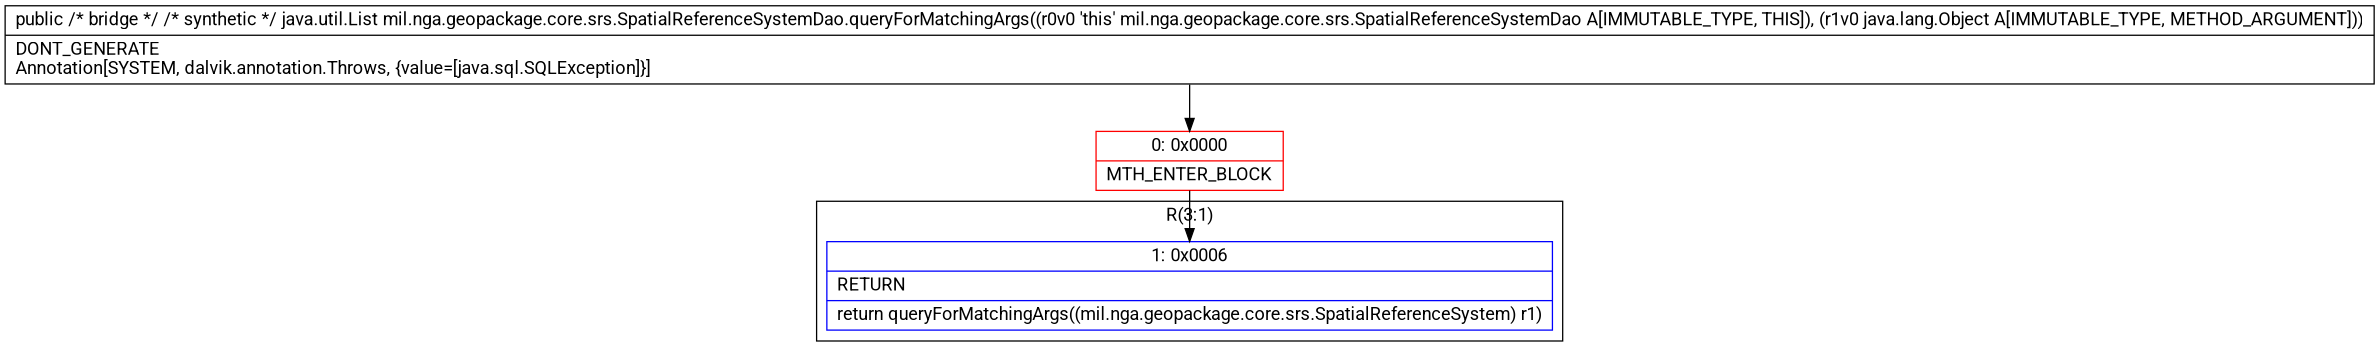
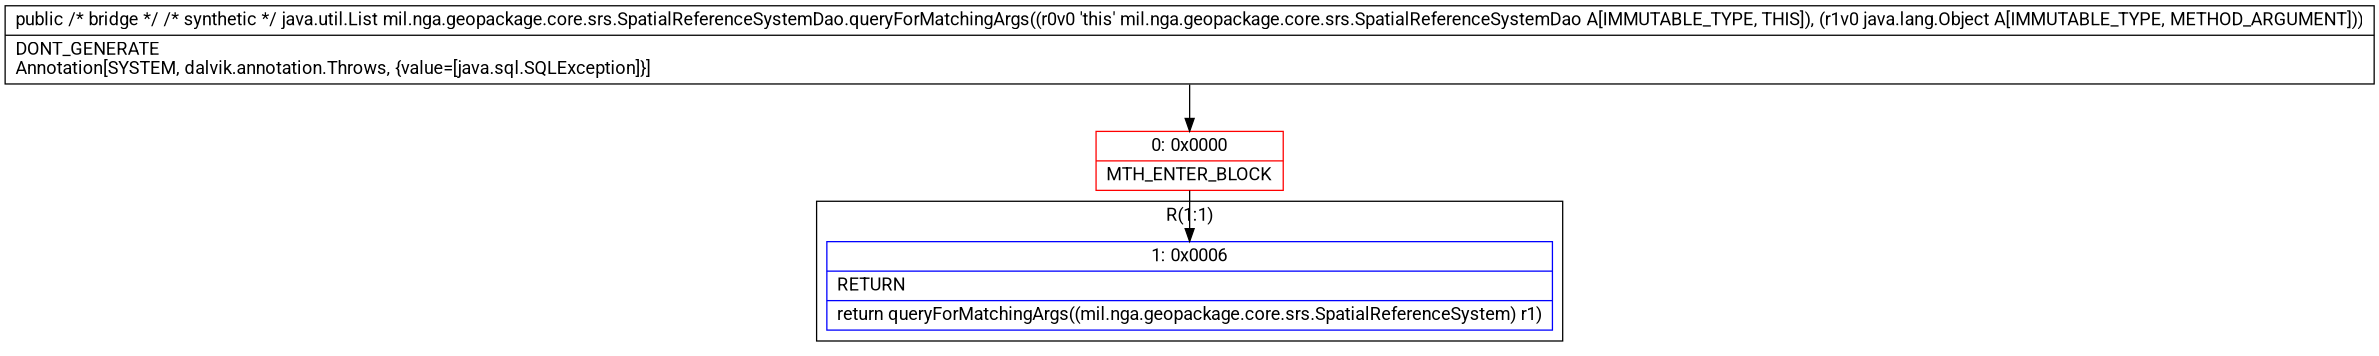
cluster "R(3:1)": label "R(3:1)" -> "R(1:1)"
